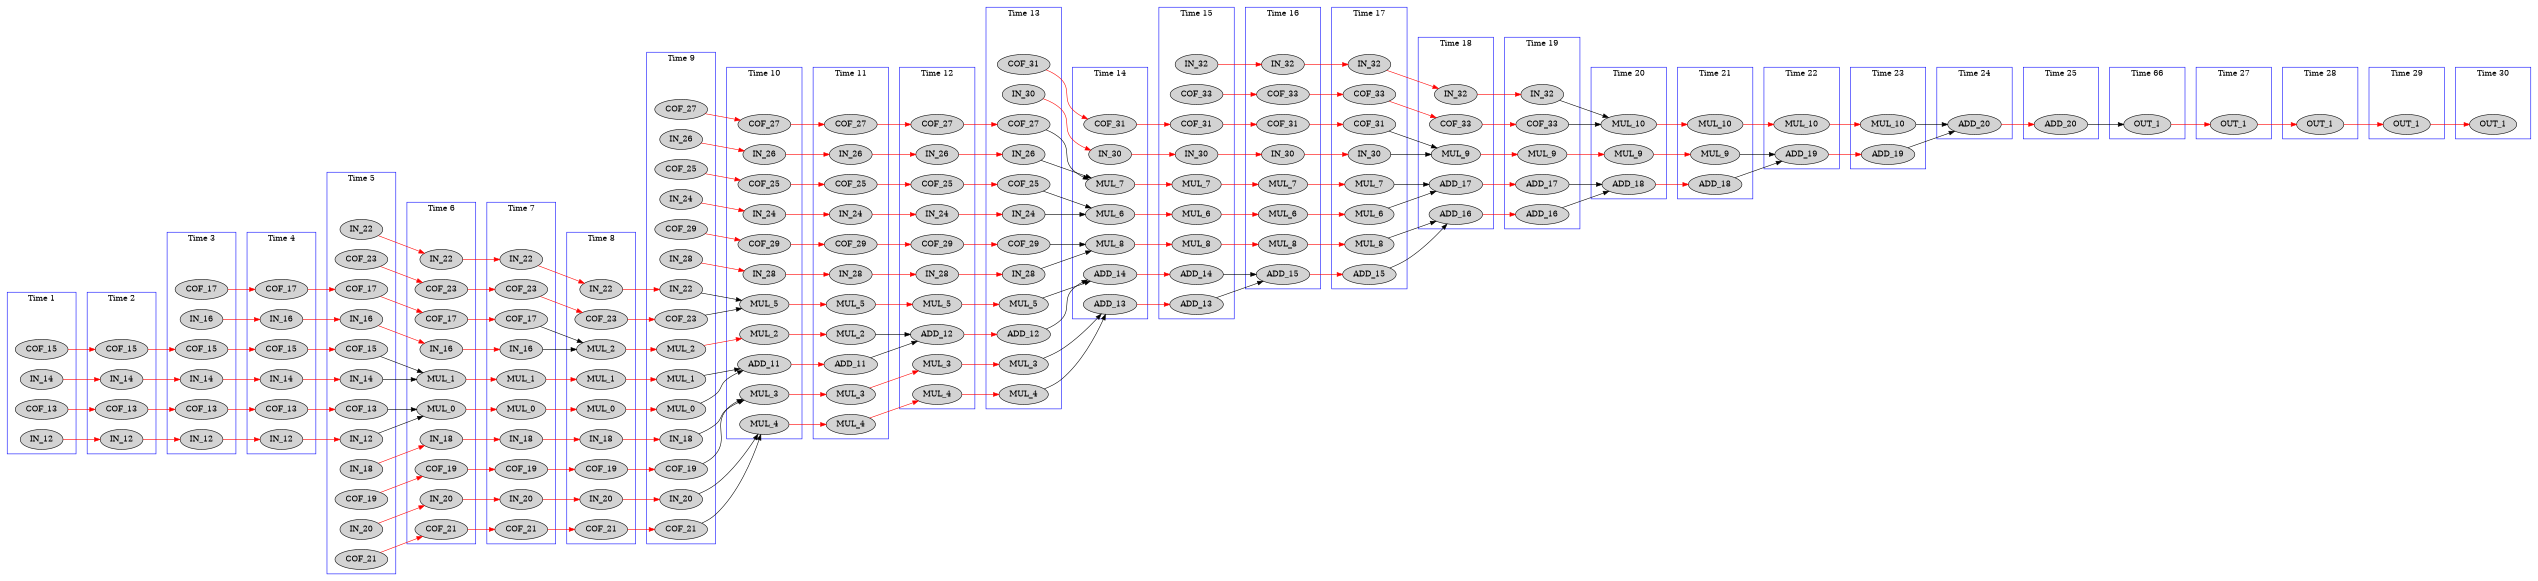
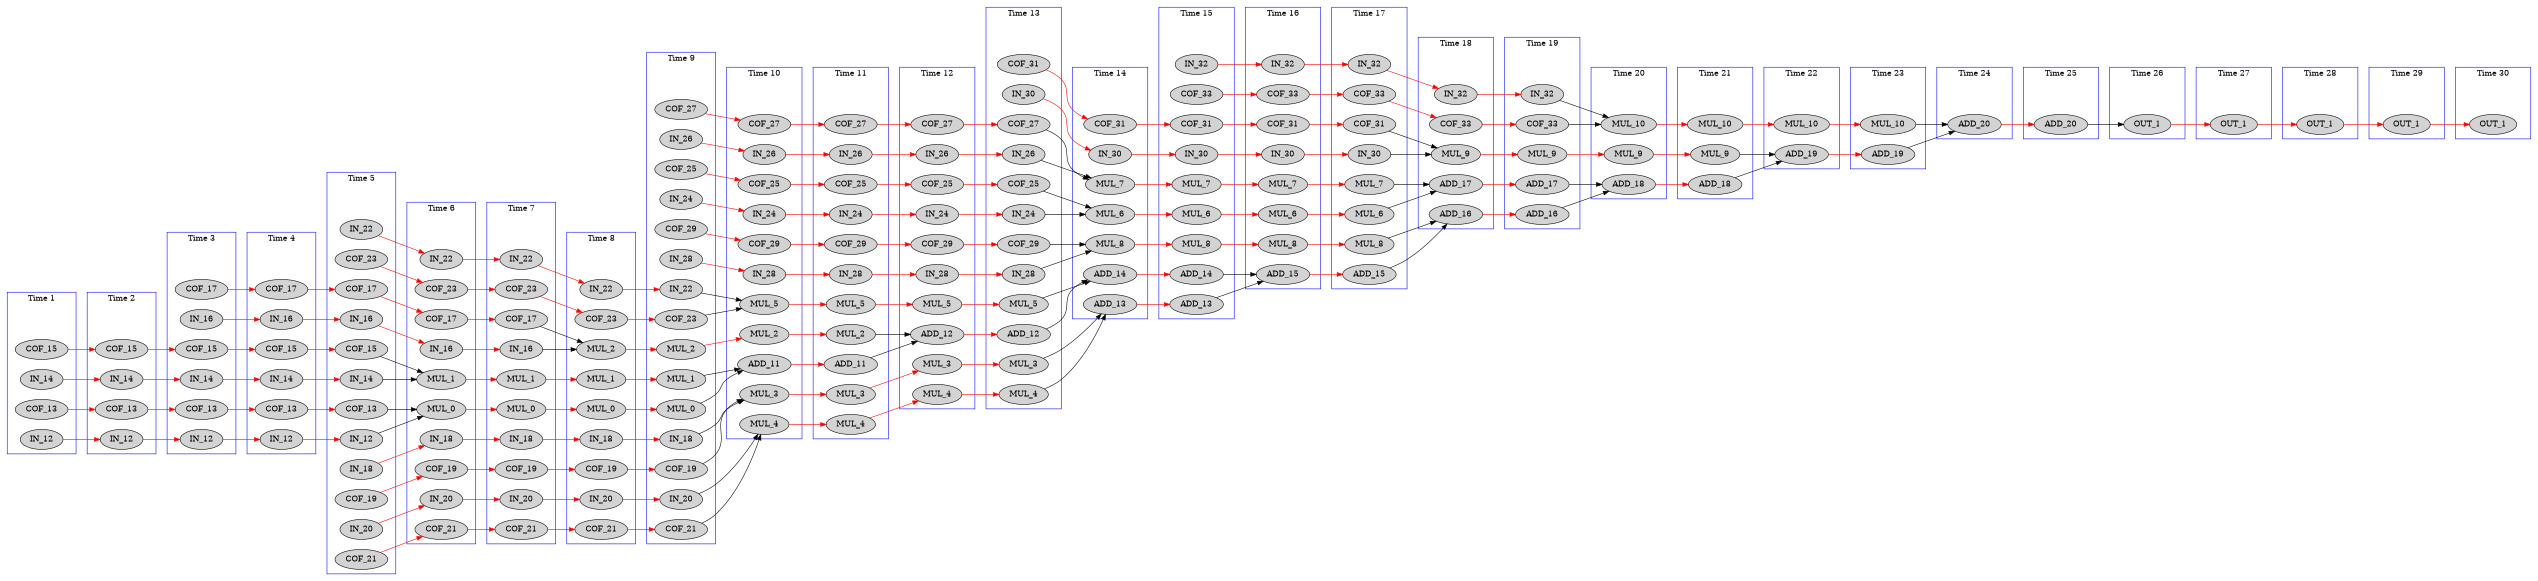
cluster "Time 66": label "Time 66" -> "Time 26"
